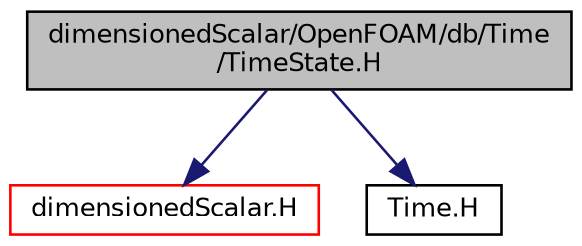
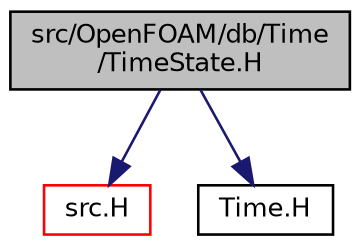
node "dimensionedScalar/OpenFOAM/db/Time /TimeState.H": label "dimensionedScalar/OpenFOAM/db/Time /TimeState.H" -> "src/OpenFOAM/db/Time /TimeState.H"
node "dimensionedScalar.H": label "dimensionedScalar.H" -> "src.H"
